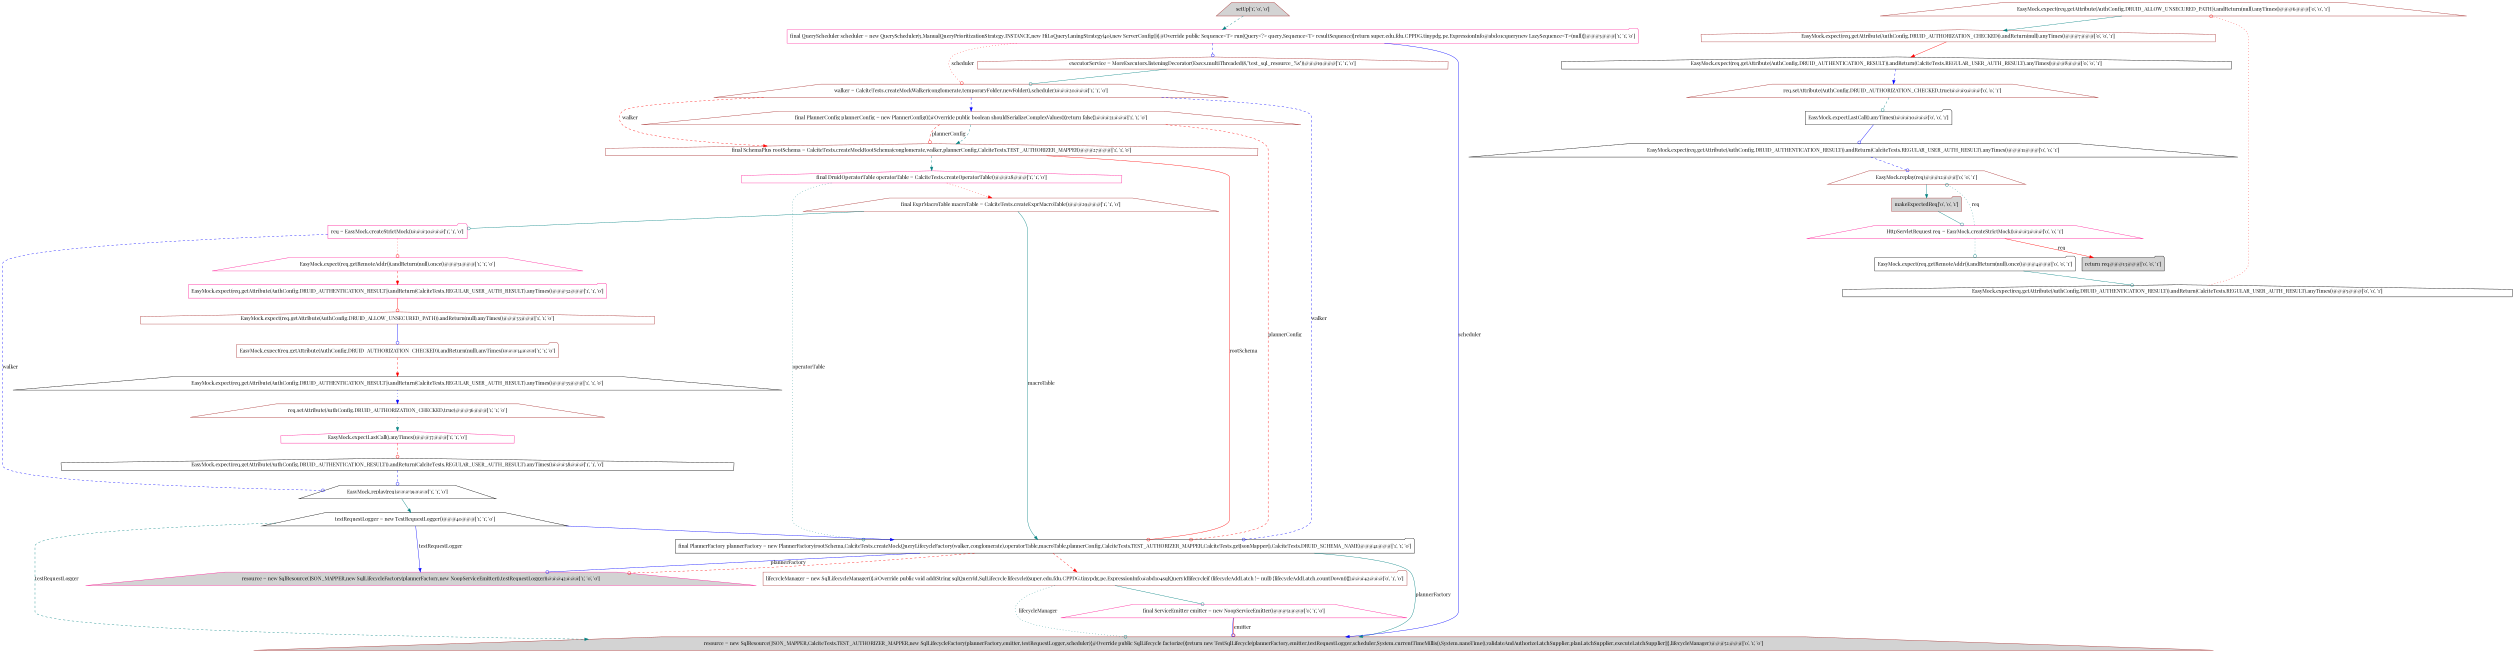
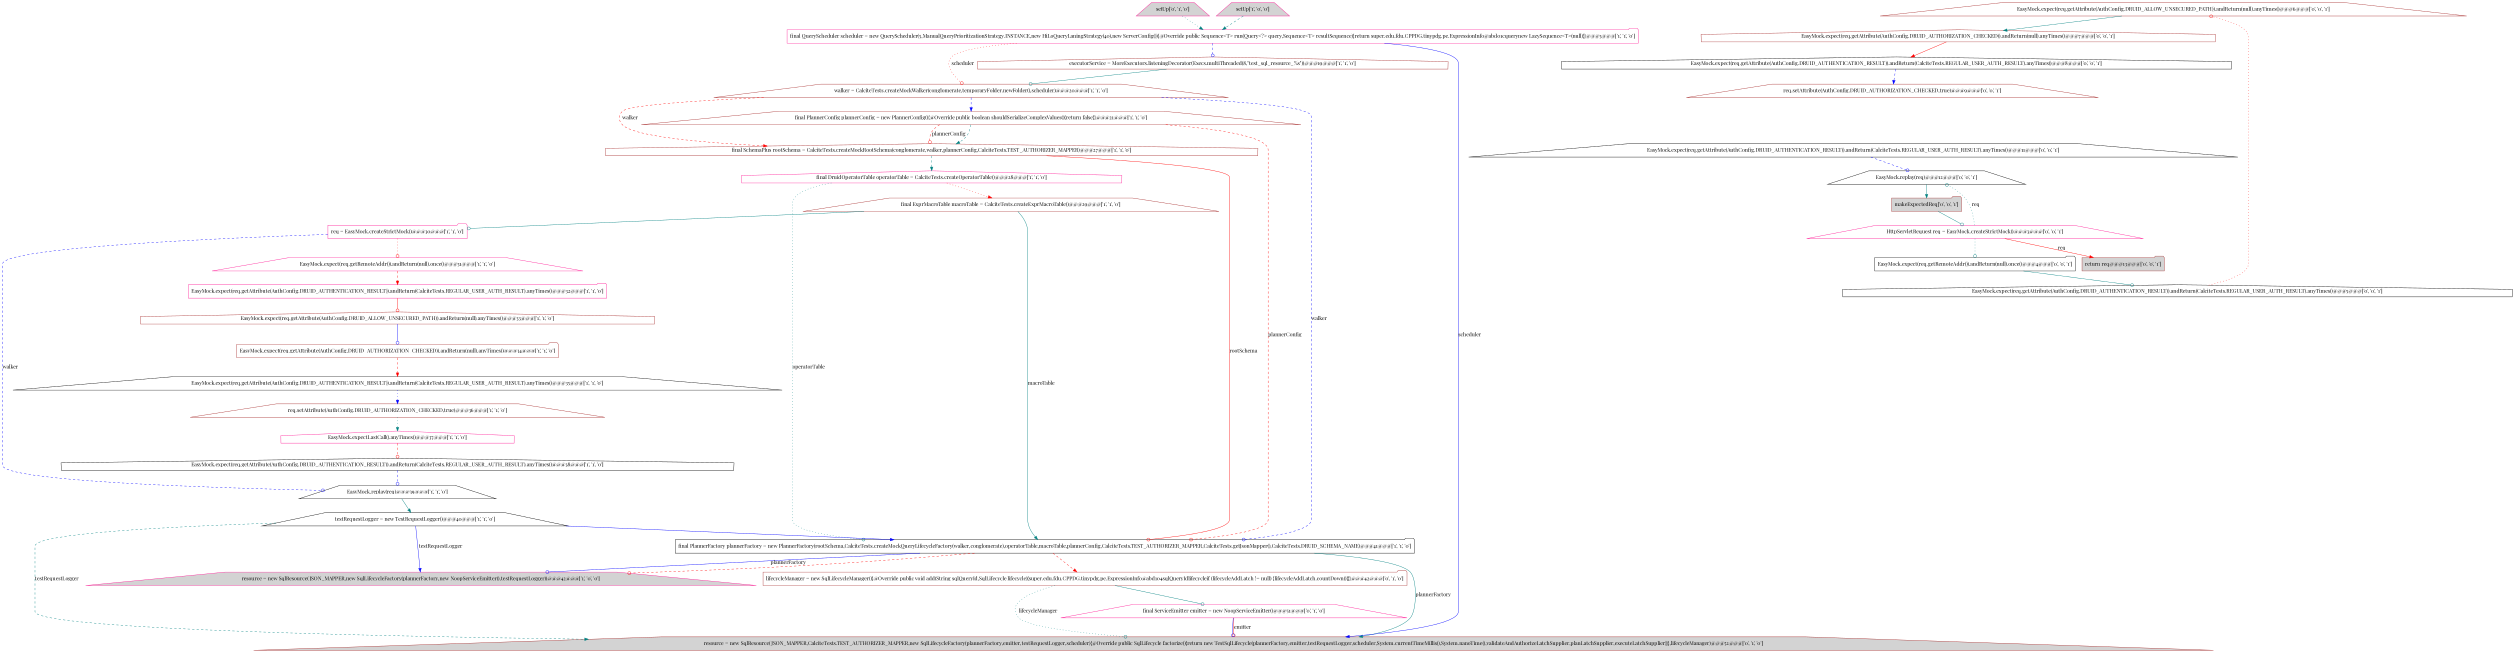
node "setUp['0', '1', '0']": added
node "setUp['1', '0', '0']": color brown -> deeppink
node "EasyMock.expectLastCall().anyTimes()@@@10@@@['0', '0', '1']": removed
node "EasyMock.replay(req)@@@12@@@['0', '0', '1']": color brown -> black
node "return req@@@13@@@['0', '0', '1']": color black -> brown
